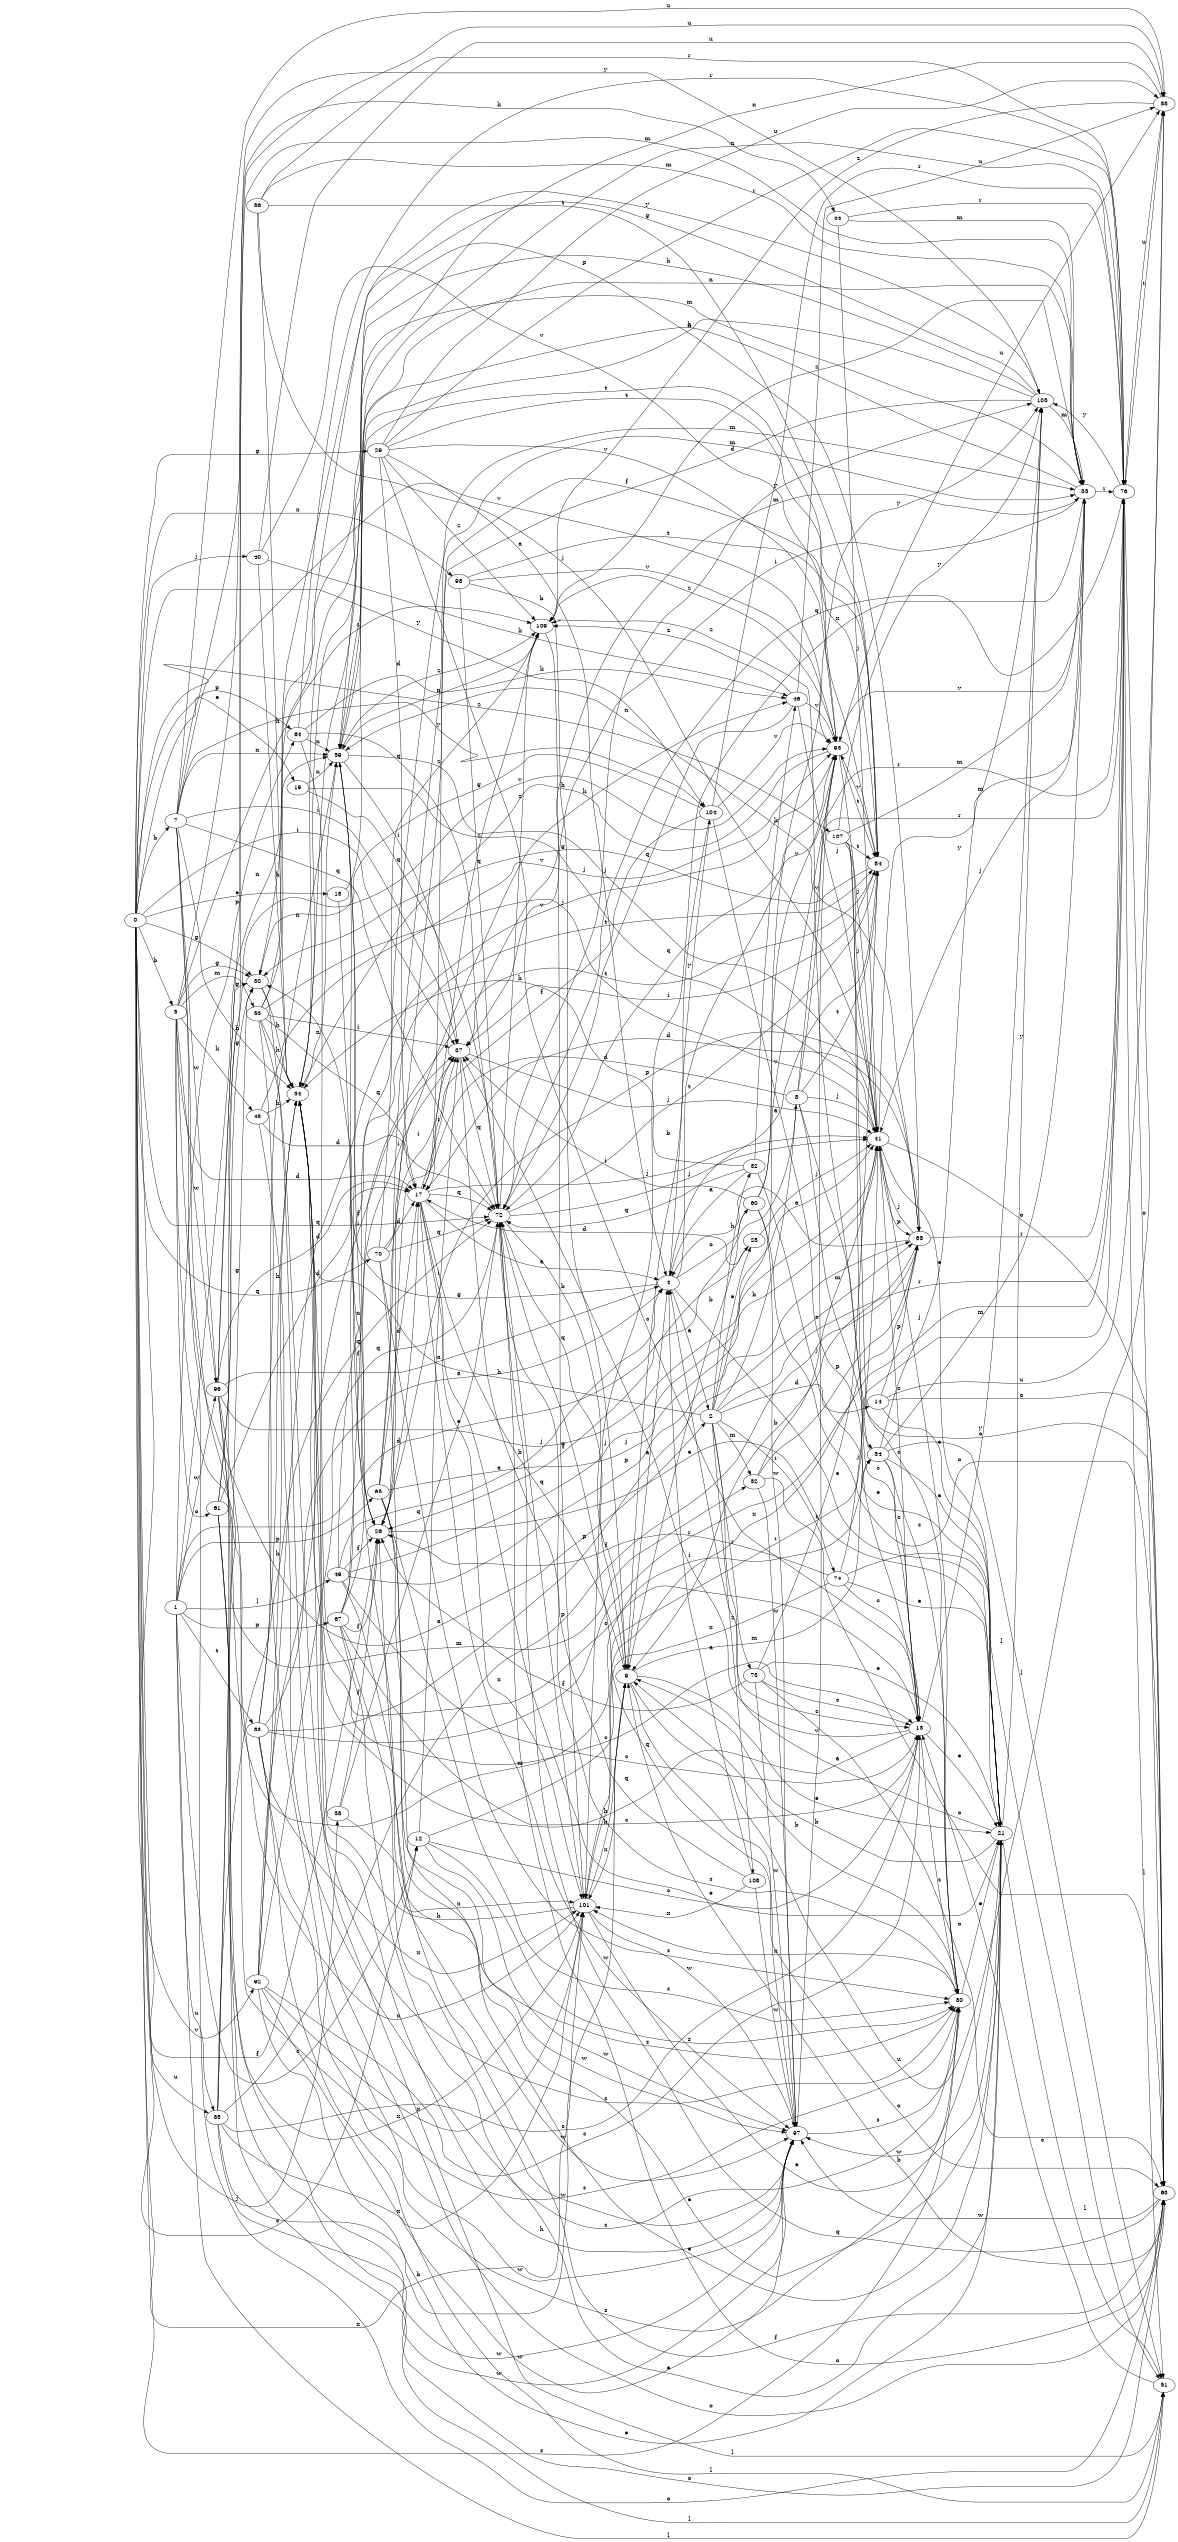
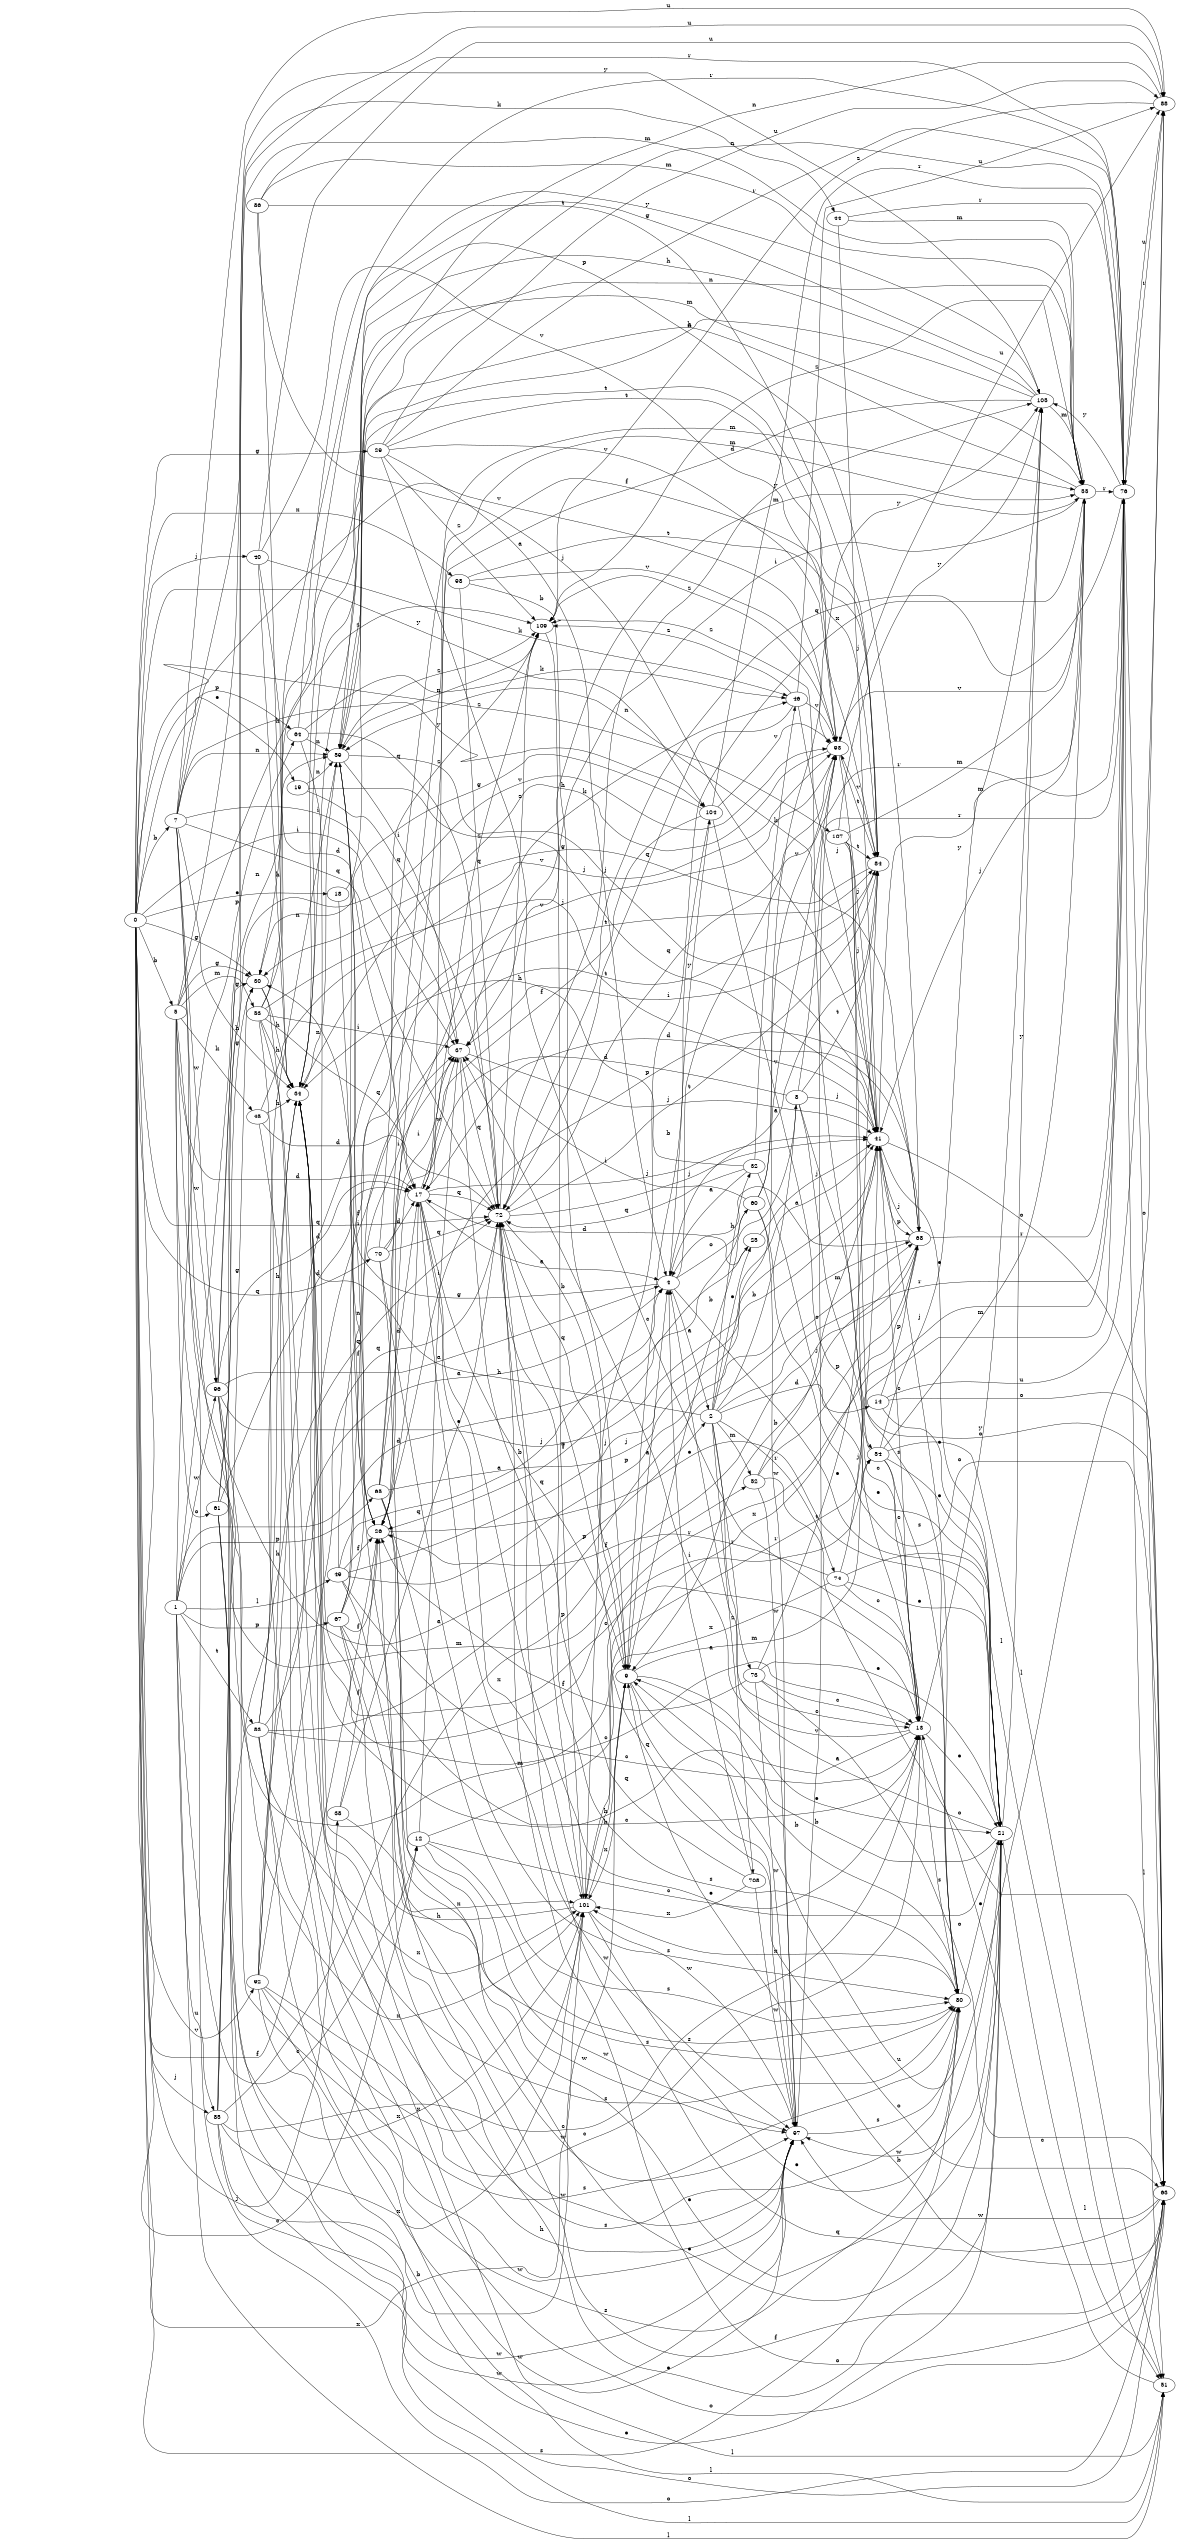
edge "29" -> "17": now "40" -> "17"
edge "8" -> "93": removed, label "v"
edge "17" -> "37": label "i" -> "w"
node "108": label "108" -> "708"
edge "0" -> "85": label "u" -> "j"
